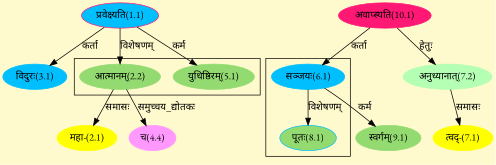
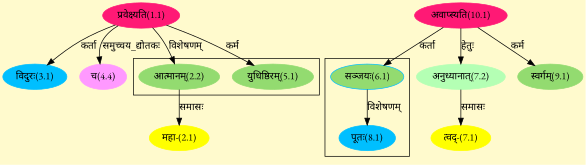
node "प्रवेक्ष्यति(1.1)": fillcolor #00bfff -> #ff1975
node "सञ्जयः(6.1)": fillcolor #00bfff -> #93db70
edge "सञ्जयः(6.1)" -> "स्वर्गम्(9.1)": now "अवाप्स्यति(10.1)" -> "स्वर्गम्(9.1)"
edge "आत्मानम्(2.2)" -> "च(4.4)": now "प्रवेक्ष्यति(1.1)" -> "च(4.4)"
node "पूतः(8.1)": fillcolor #93db70 -> #00bfff
